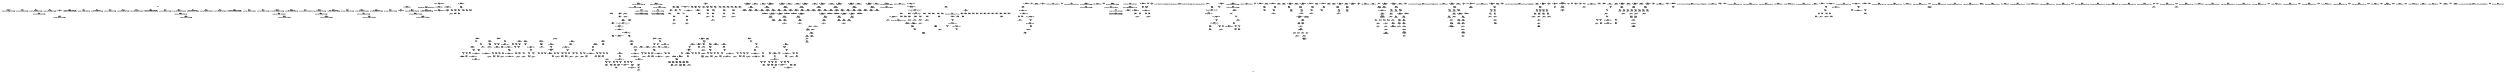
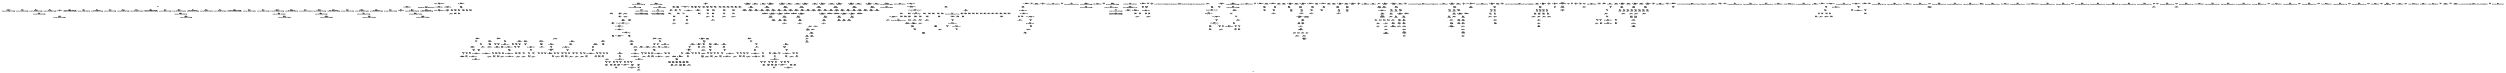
node "NodeID: 850": removed
